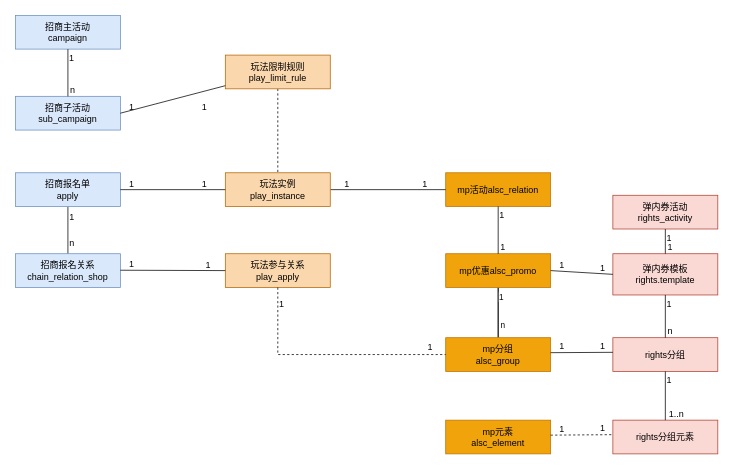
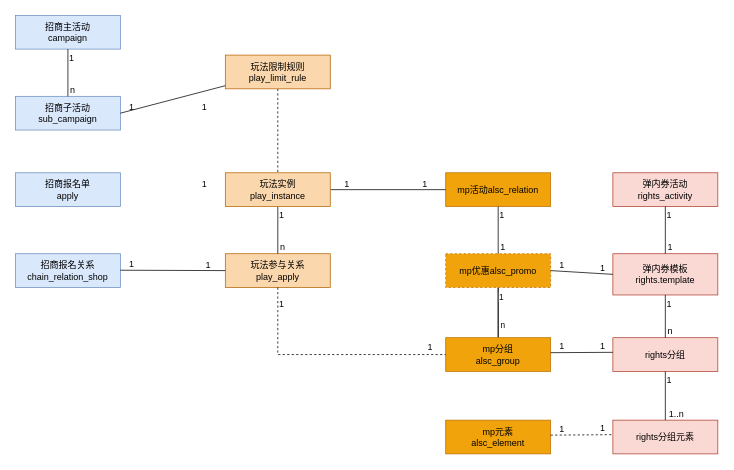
edge "招商报名单 apply" -- "玩法实例 play_instance": removed, label "1"
node "弹内券活动 rights_activity": moved (666, 212) -> (666, 190)
edge "招商报名单 apply" -- "招商报名关系 chain_relation_shop": removed, labels "1", "n"
edge "玩法实例 play_instance" -- "玩法参与关系 play_apply": added, labels "1", "n"
node "mp优惠alsc_promo": style solid -> dashed
